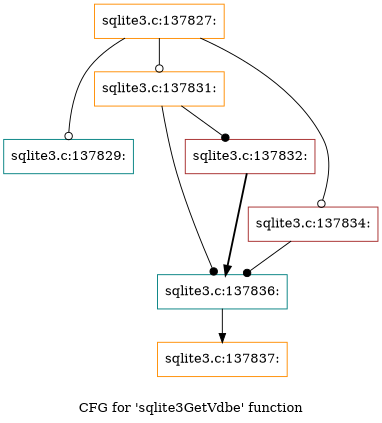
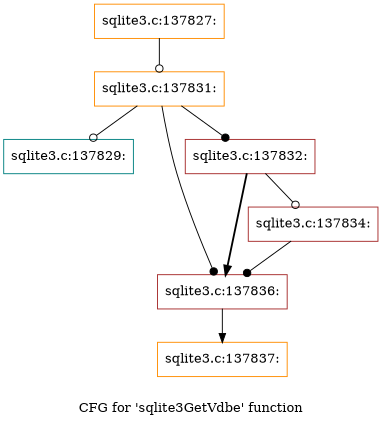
edge "sqlite3.c:137827:" -> "sqlite3.c:137829:": now "sqlite3.c:137831:" -> "sqlite3.c:137829:"
edge "sqlite3.c:137827:" -> "sqlite3.c:137834:": now "sqlite3.c:137832:" -> "sqlite3.c:137834:"
node "sqlite3.c:137836:": color teal -> brown
